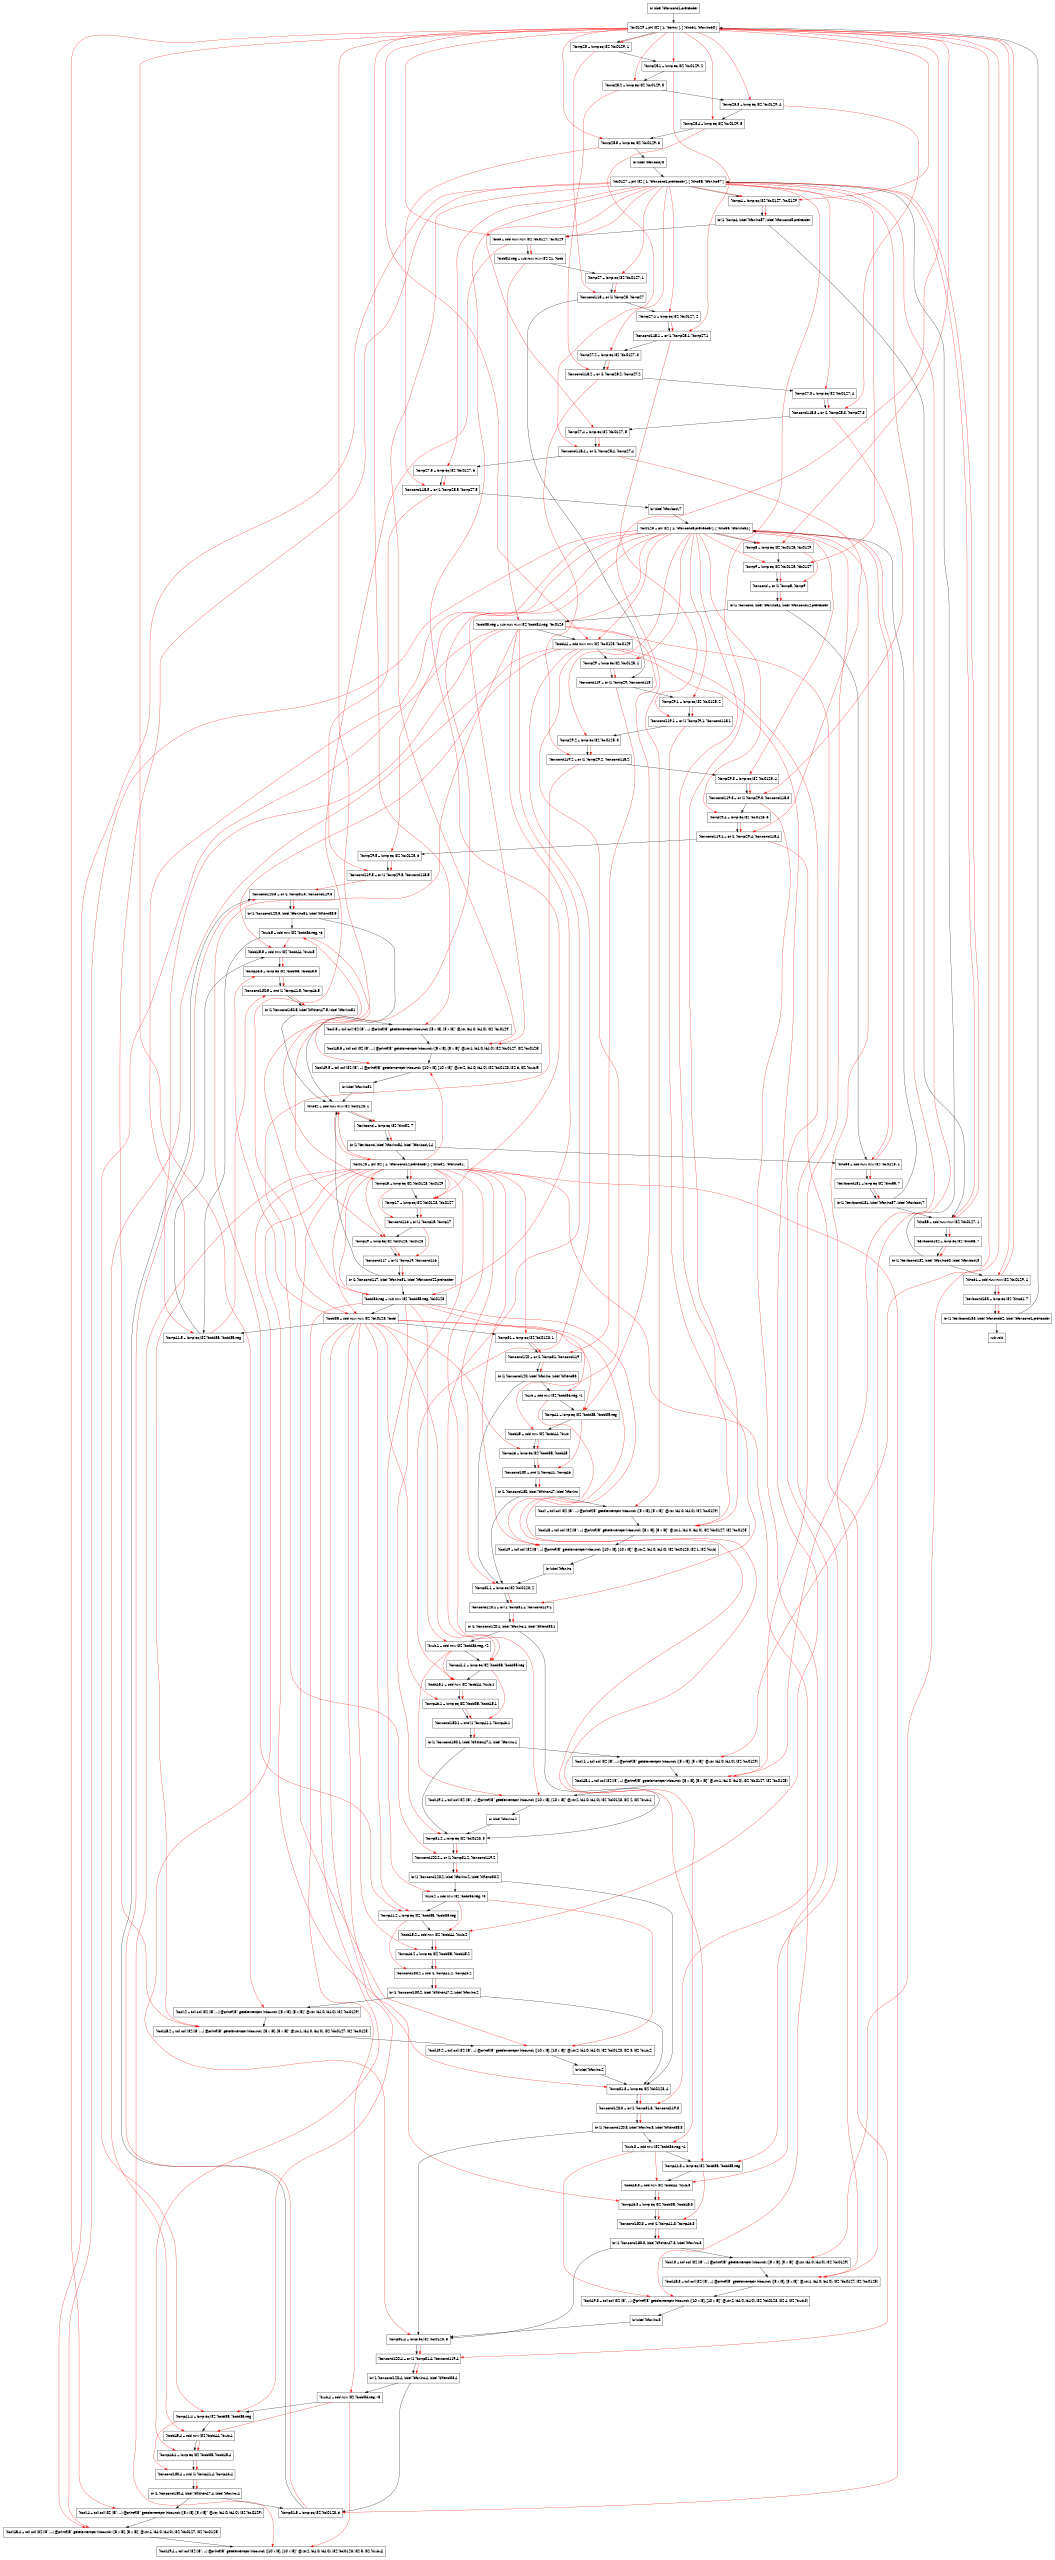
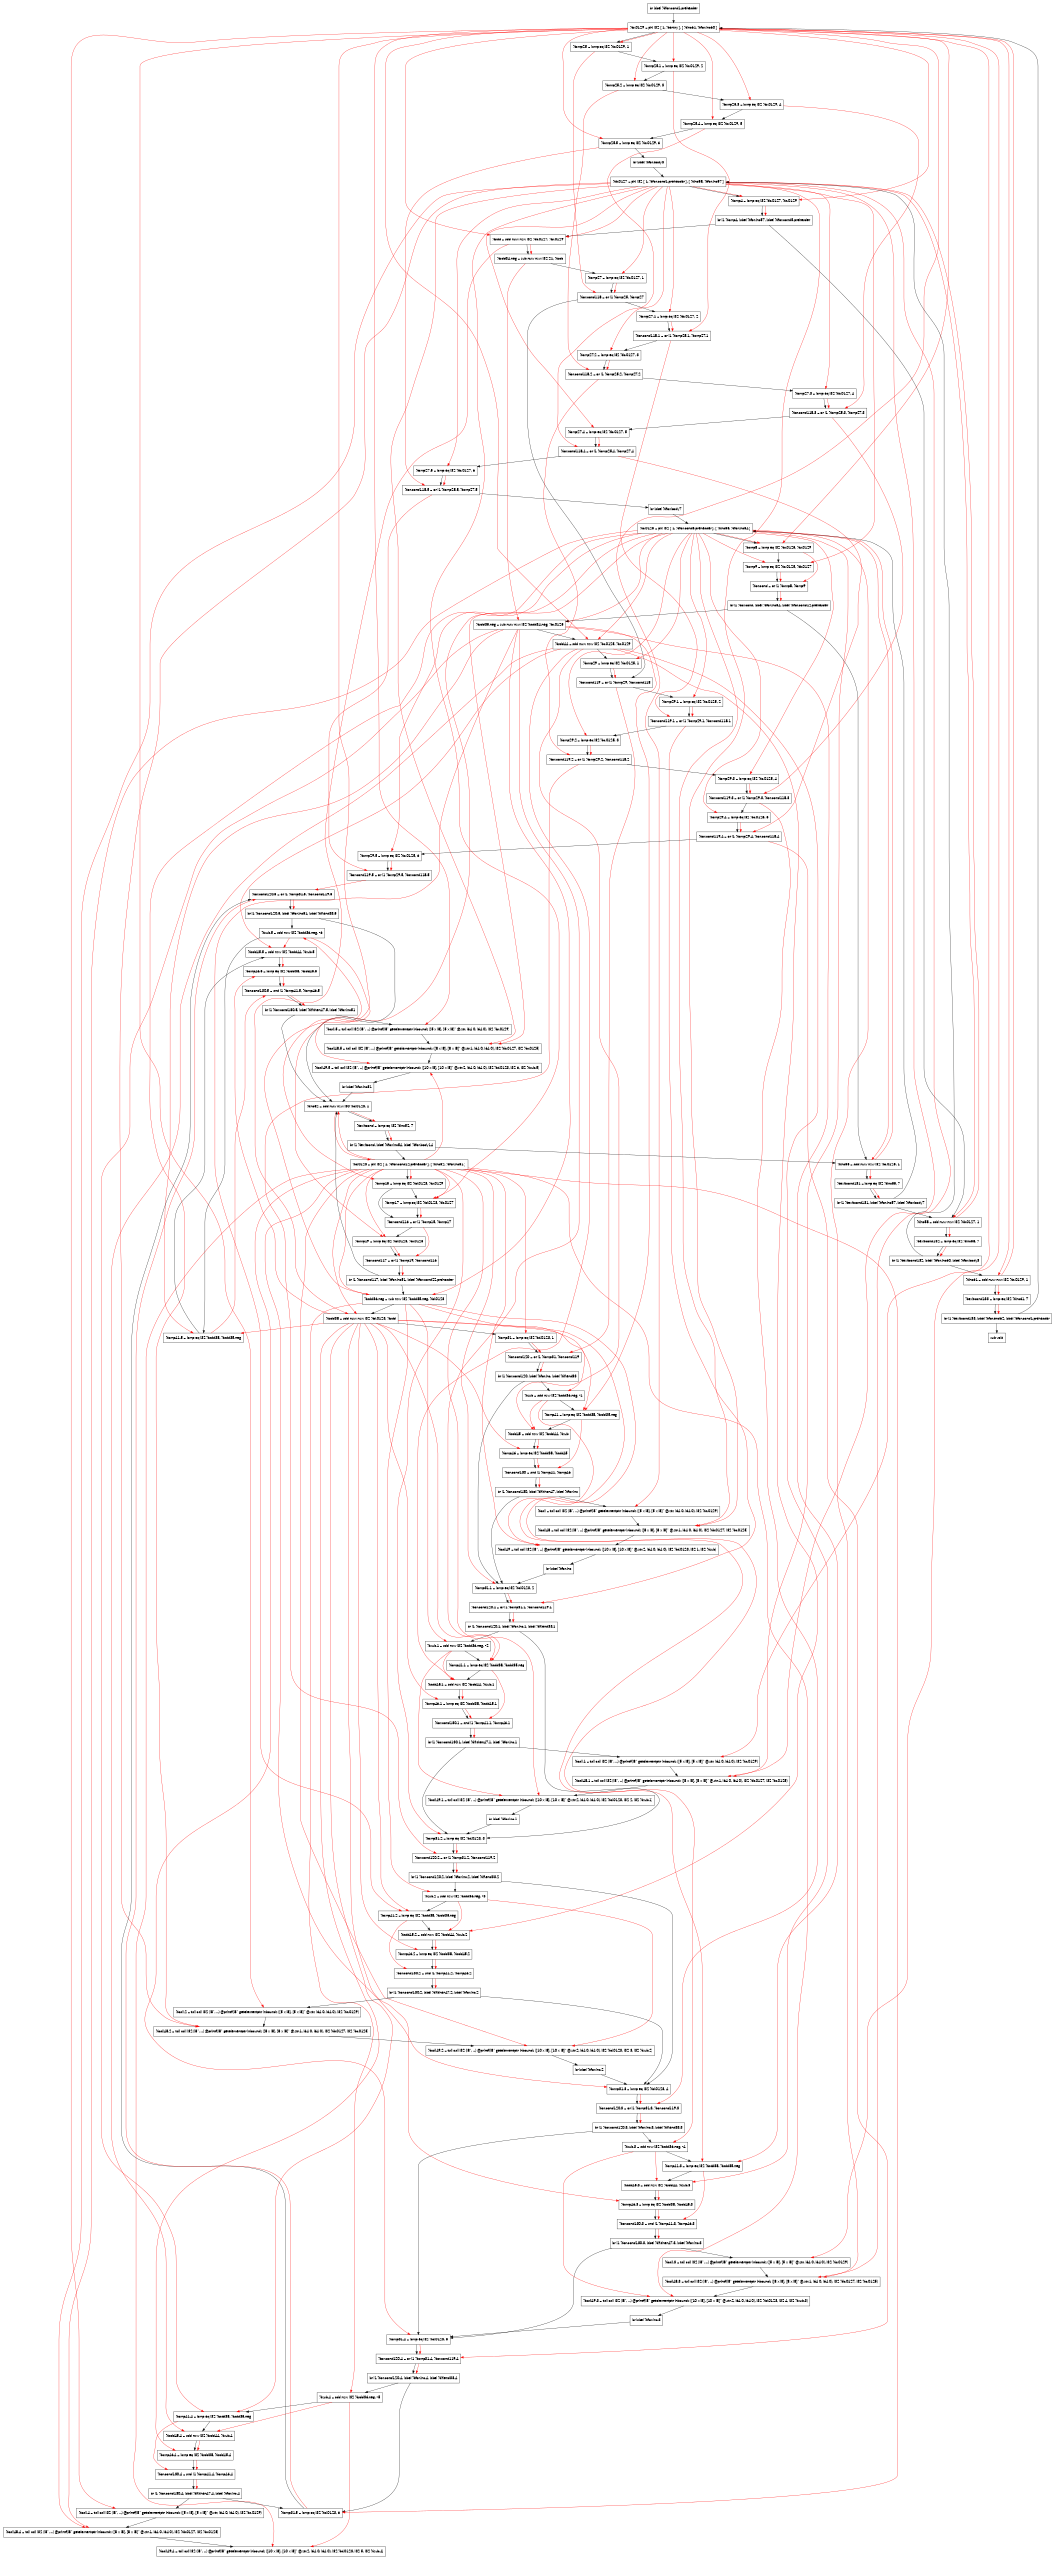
node "%inc52 = add nuw nsw i32 %d.0123, 1": label "%inc52 = add nuw nsw i32 %d.0123, 1" -> "%inc52 = add nuw nsw i30 %d.0123, 1"
edge "%cmp15 = icmp eq i32 %d.0123, %a.0129" -> "%or.cond116 = or i1 %cmp15, %cmp17": color red -> black
edge "%add38 = add nuw nsw i32 %d.0123, %add" -> "%cmp41.5 = icmp eq i32 %add38, %add35.neg": color black -> red
edge "%sub = add nsw i32 %add36.neg, -1" -> "%add45 = add nsw i32 %add44, %sub": added
